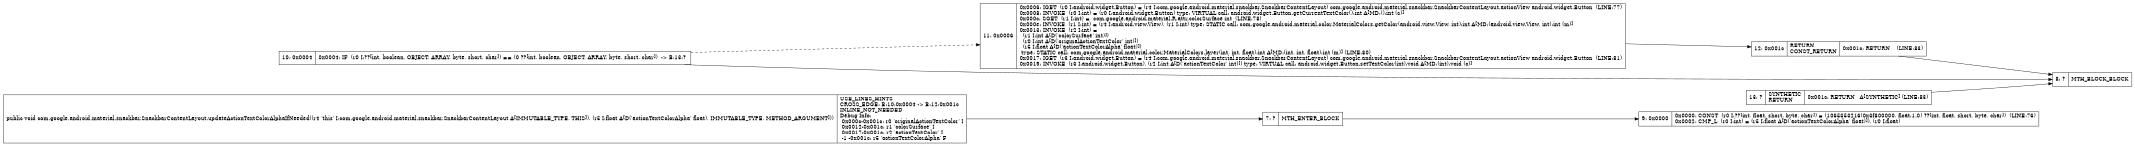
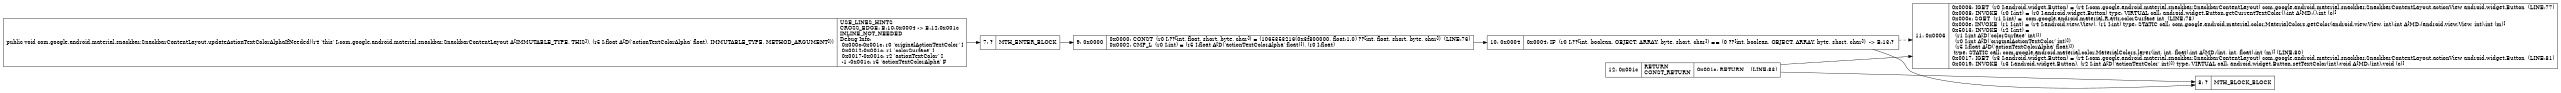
node "11: 0x0006": text "0x0013: INVOKE  (r2 I:int) =" -> "0x5013: INVOKE  (r2 I:int) ="
edge "9: 0x0000" -> "10: 0x0004": added
edge "11: 0x0006" -> "12: 0x001c": reversed
node "13: ?": removed
